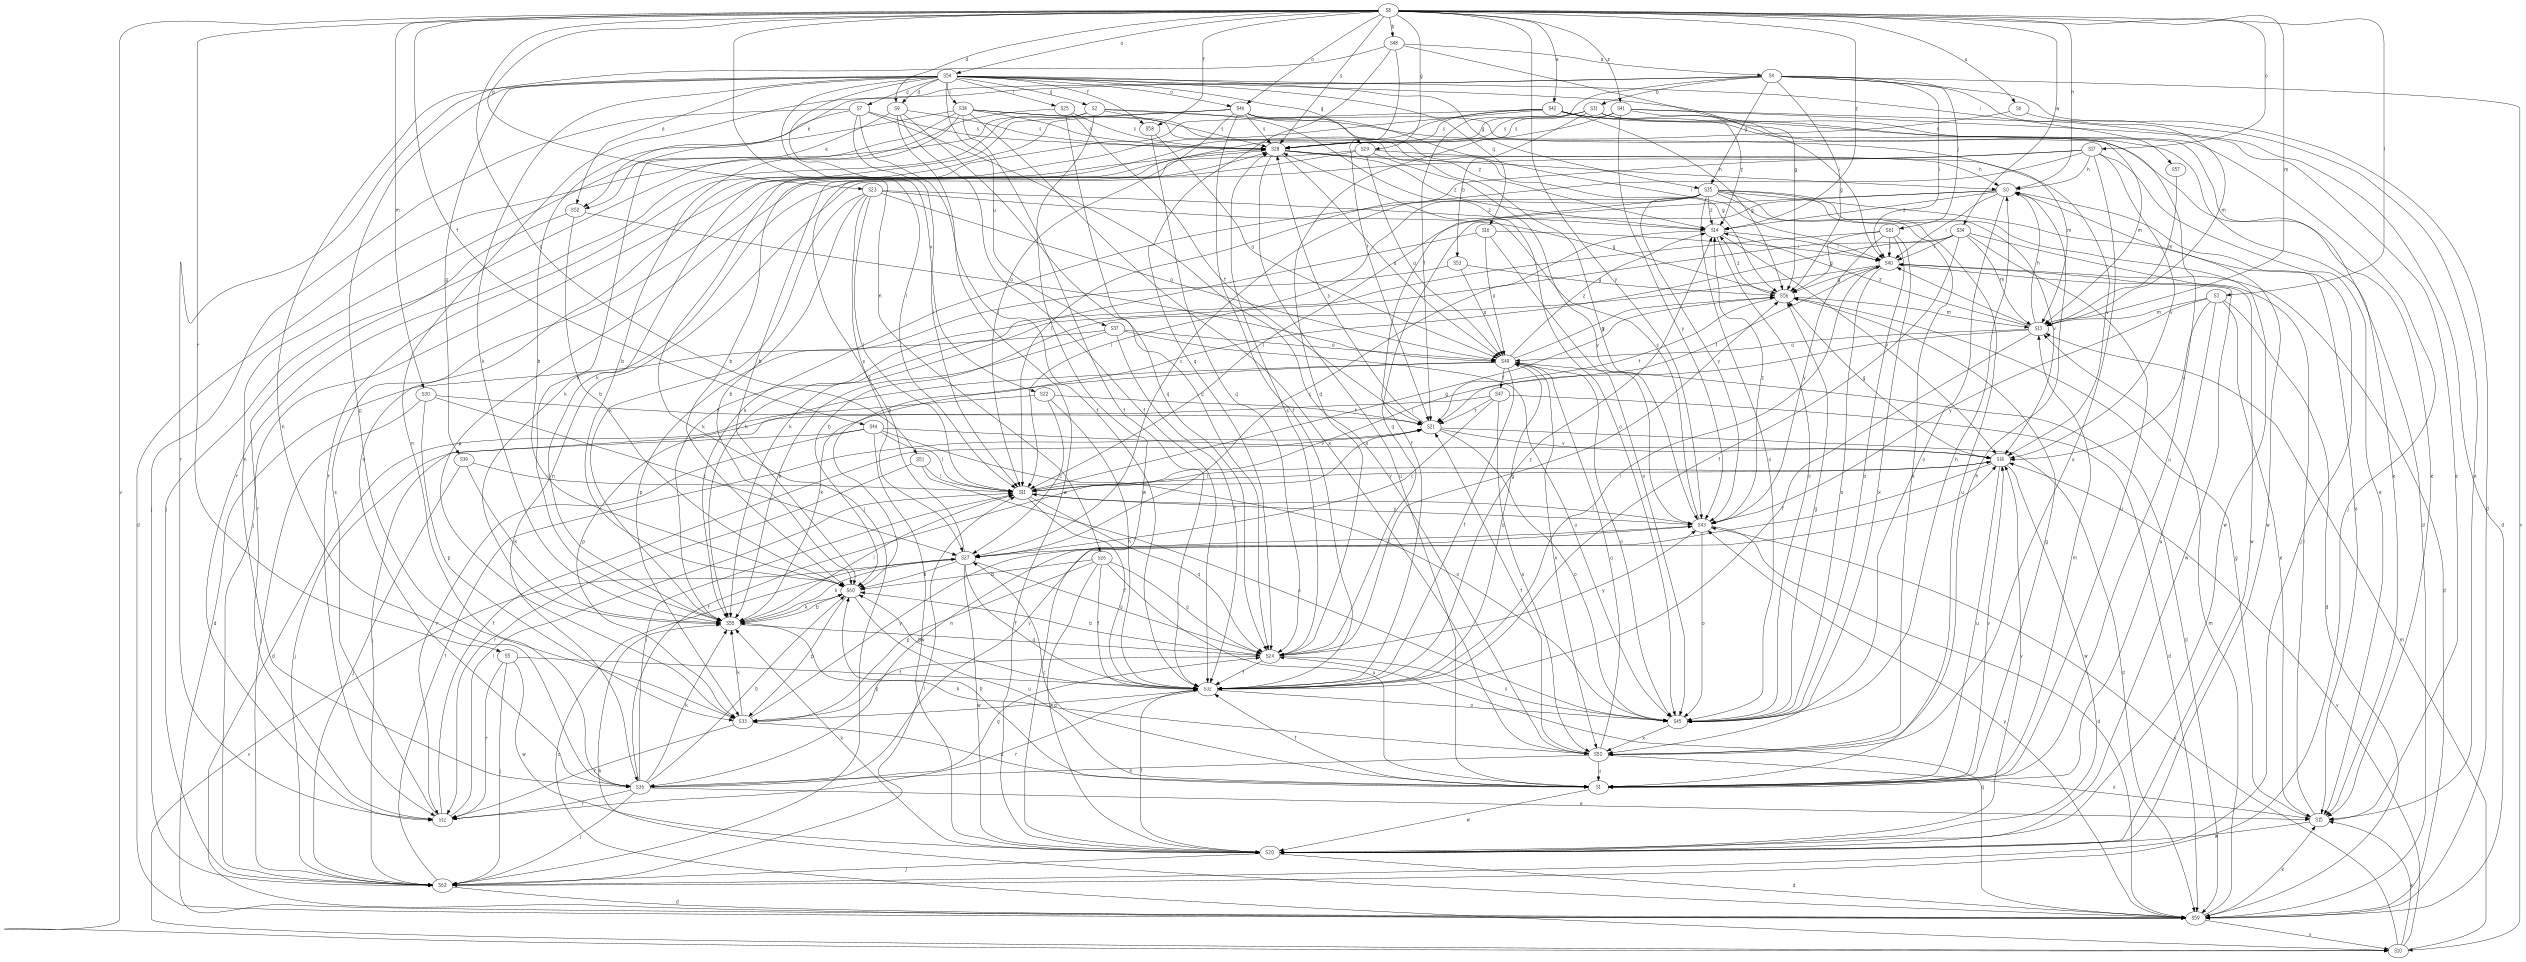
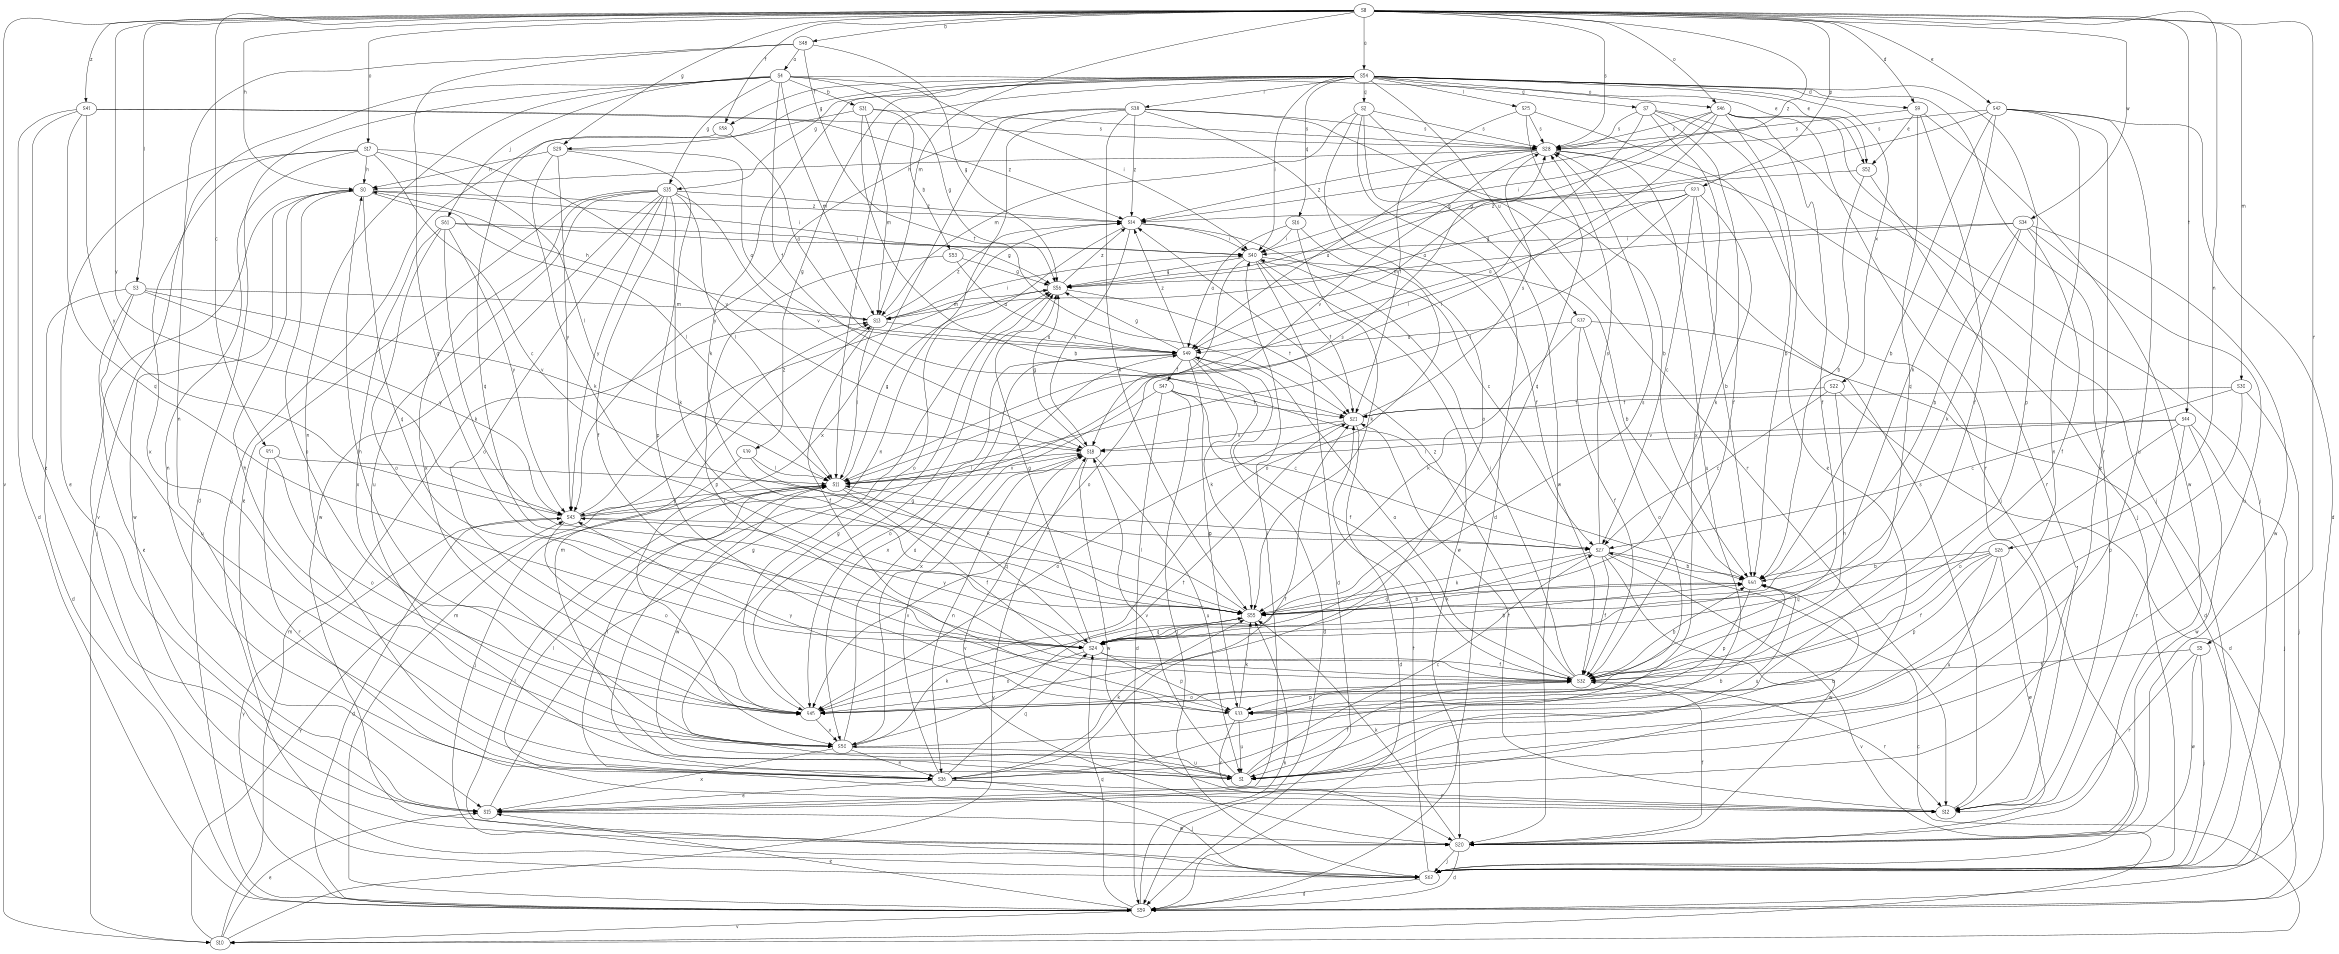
node "S6": removed
node "S57": removed
edge "S1" -> "S20": now "S1" -> "S11"
